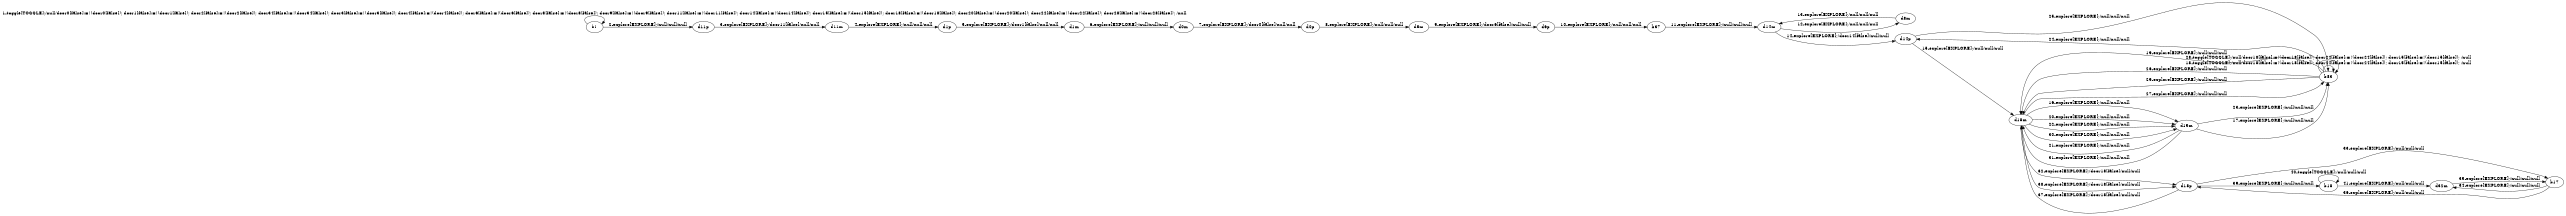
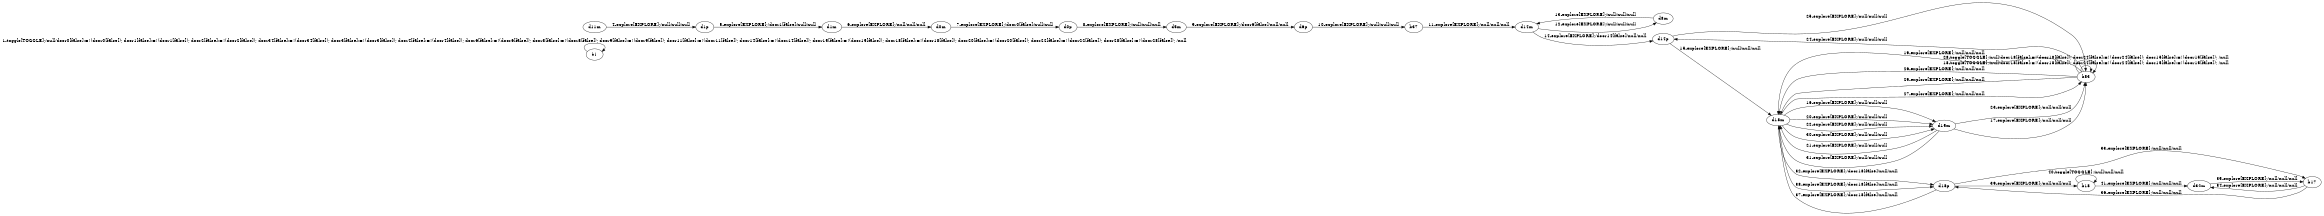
node "d11p": removed
